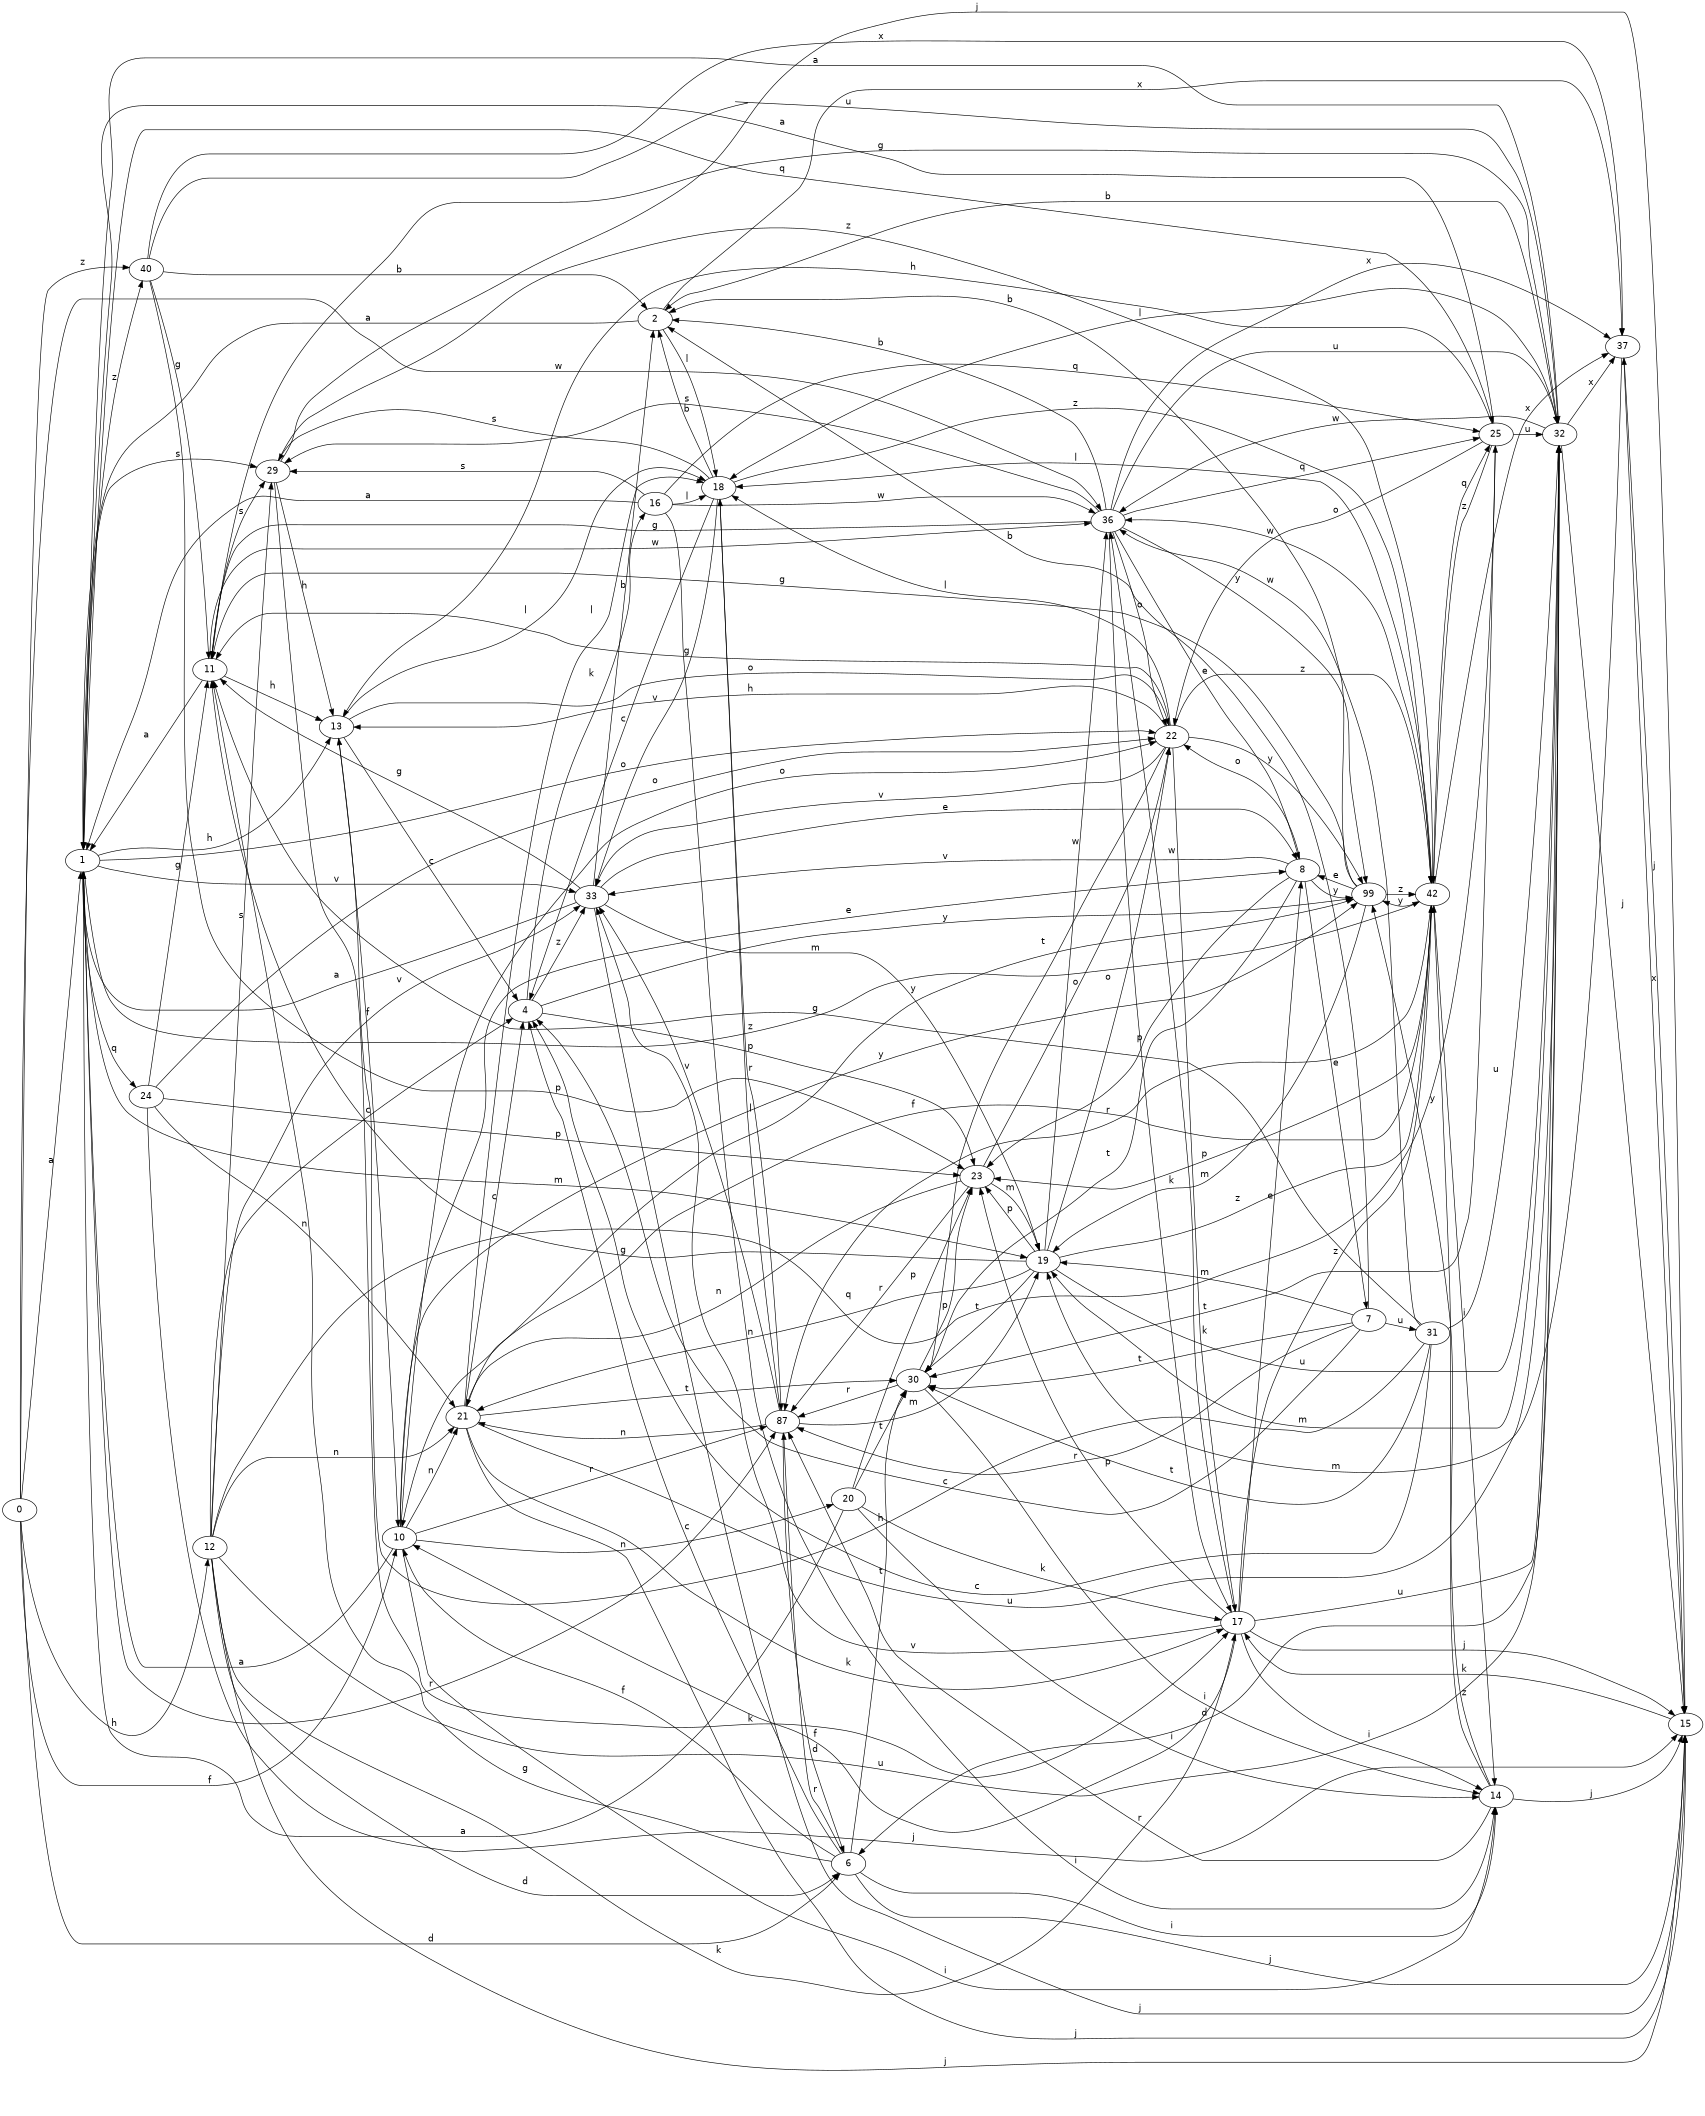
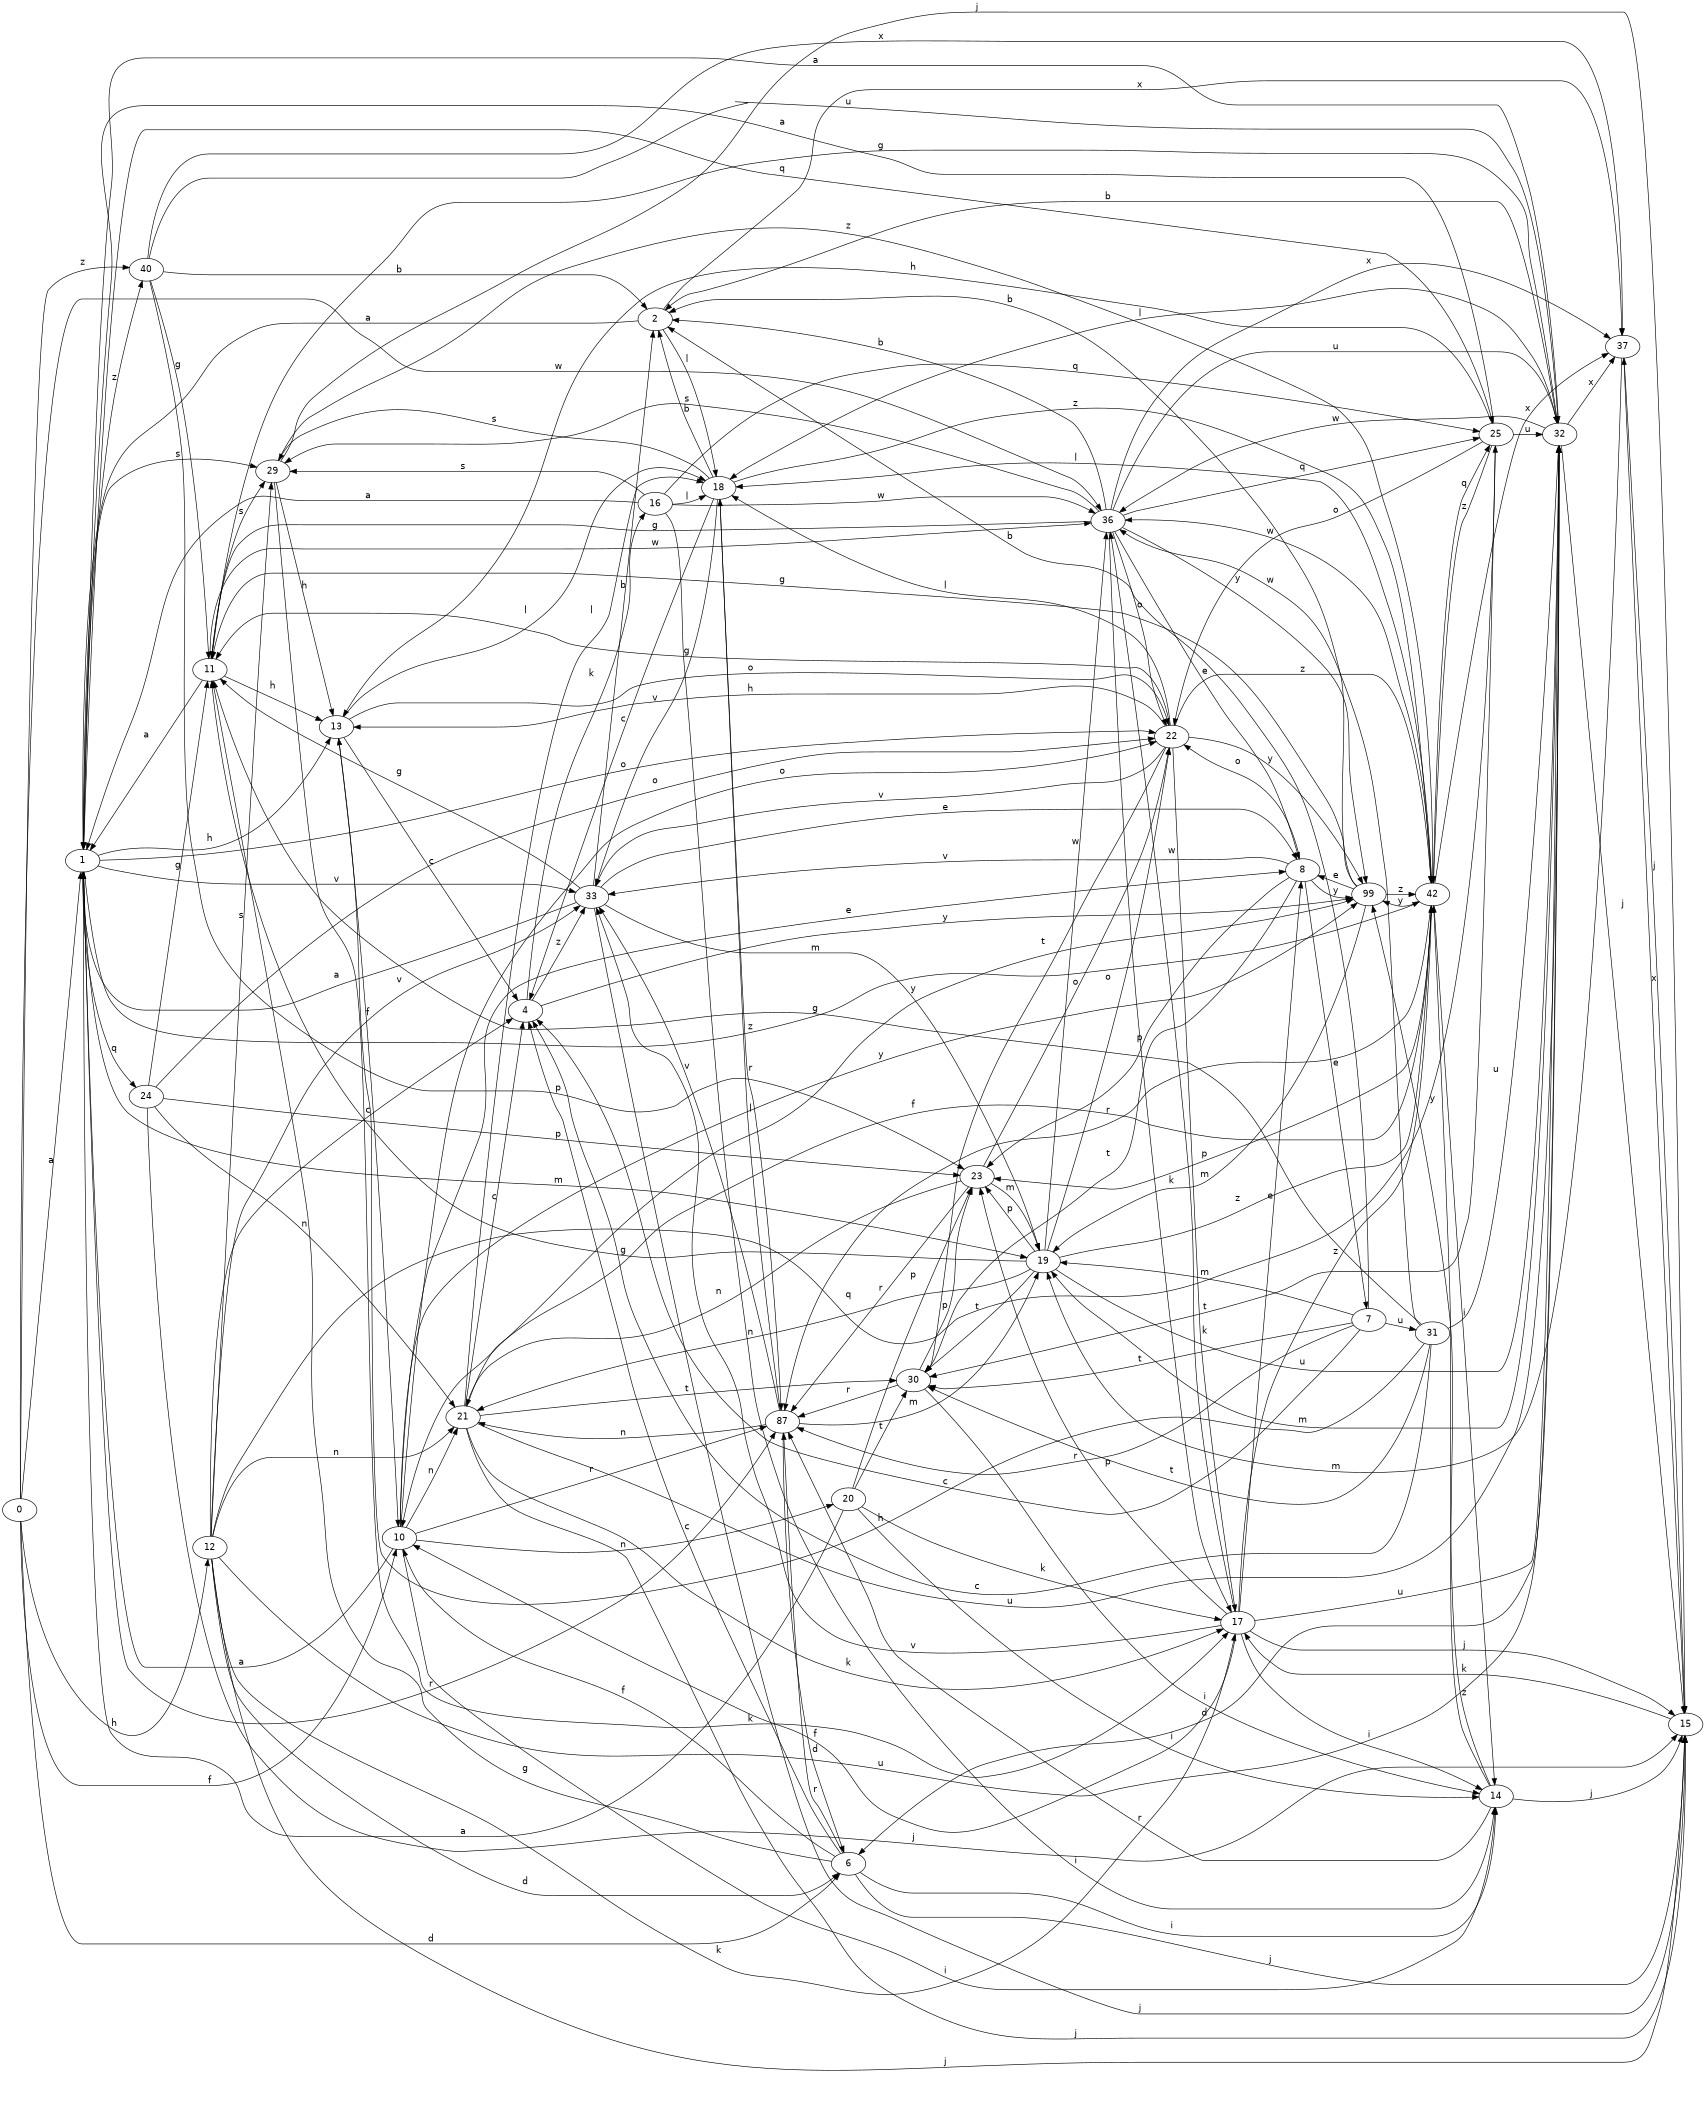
edge "4" -> "23": removed, label "p"
edge "6" -> "30": removed, label "t"
